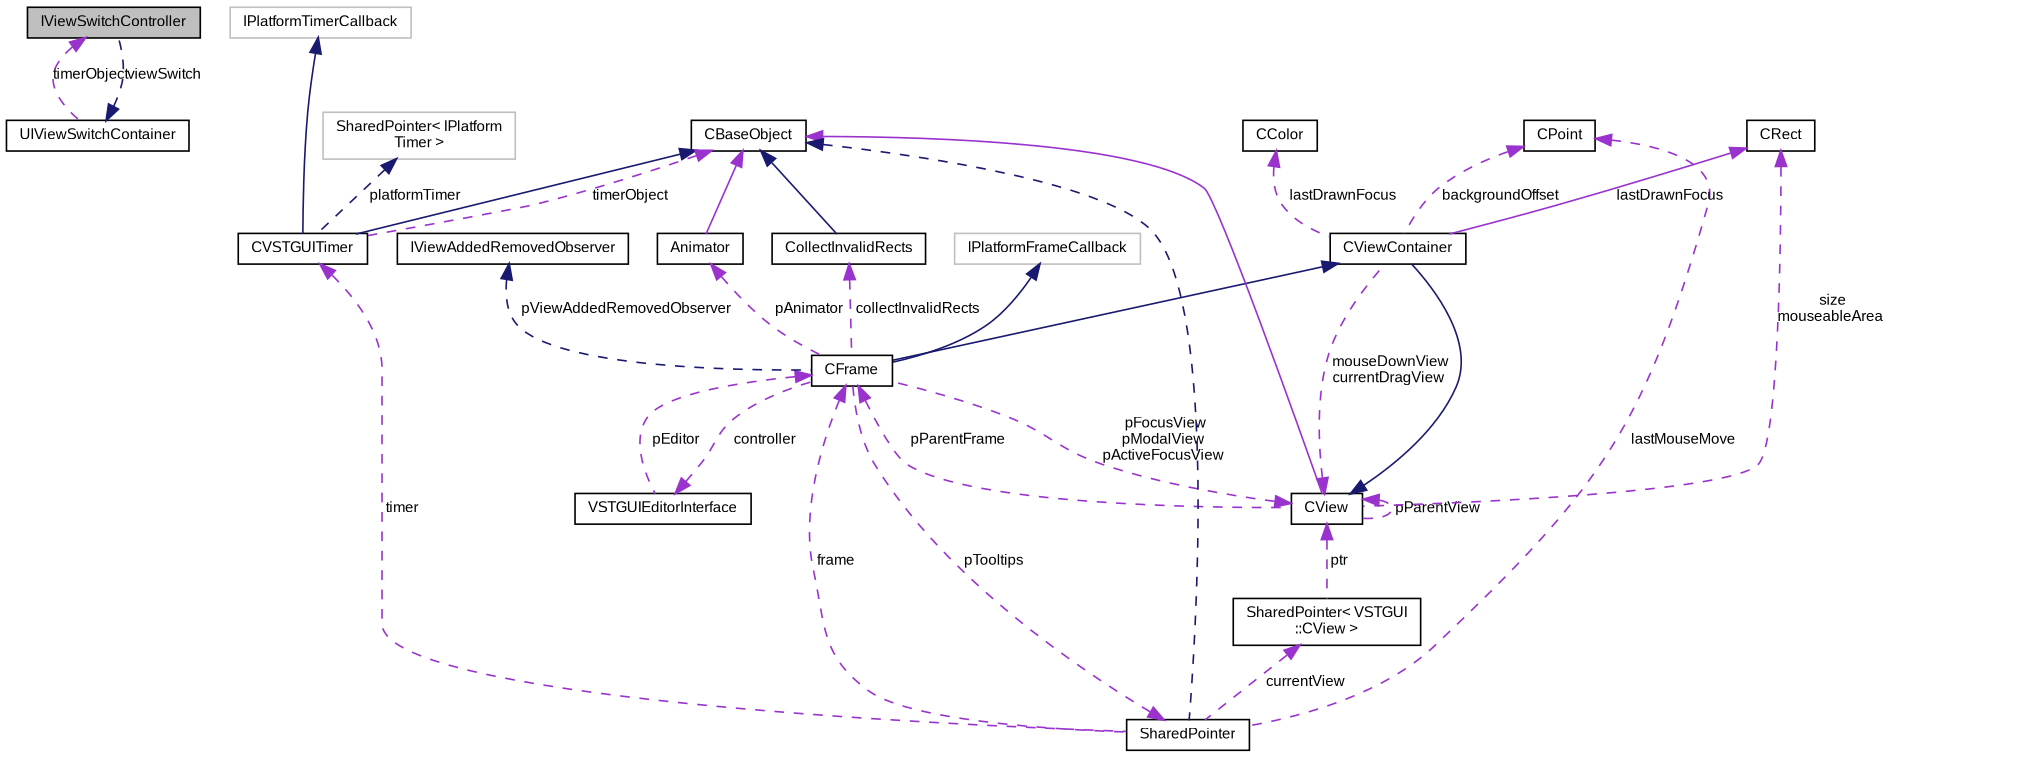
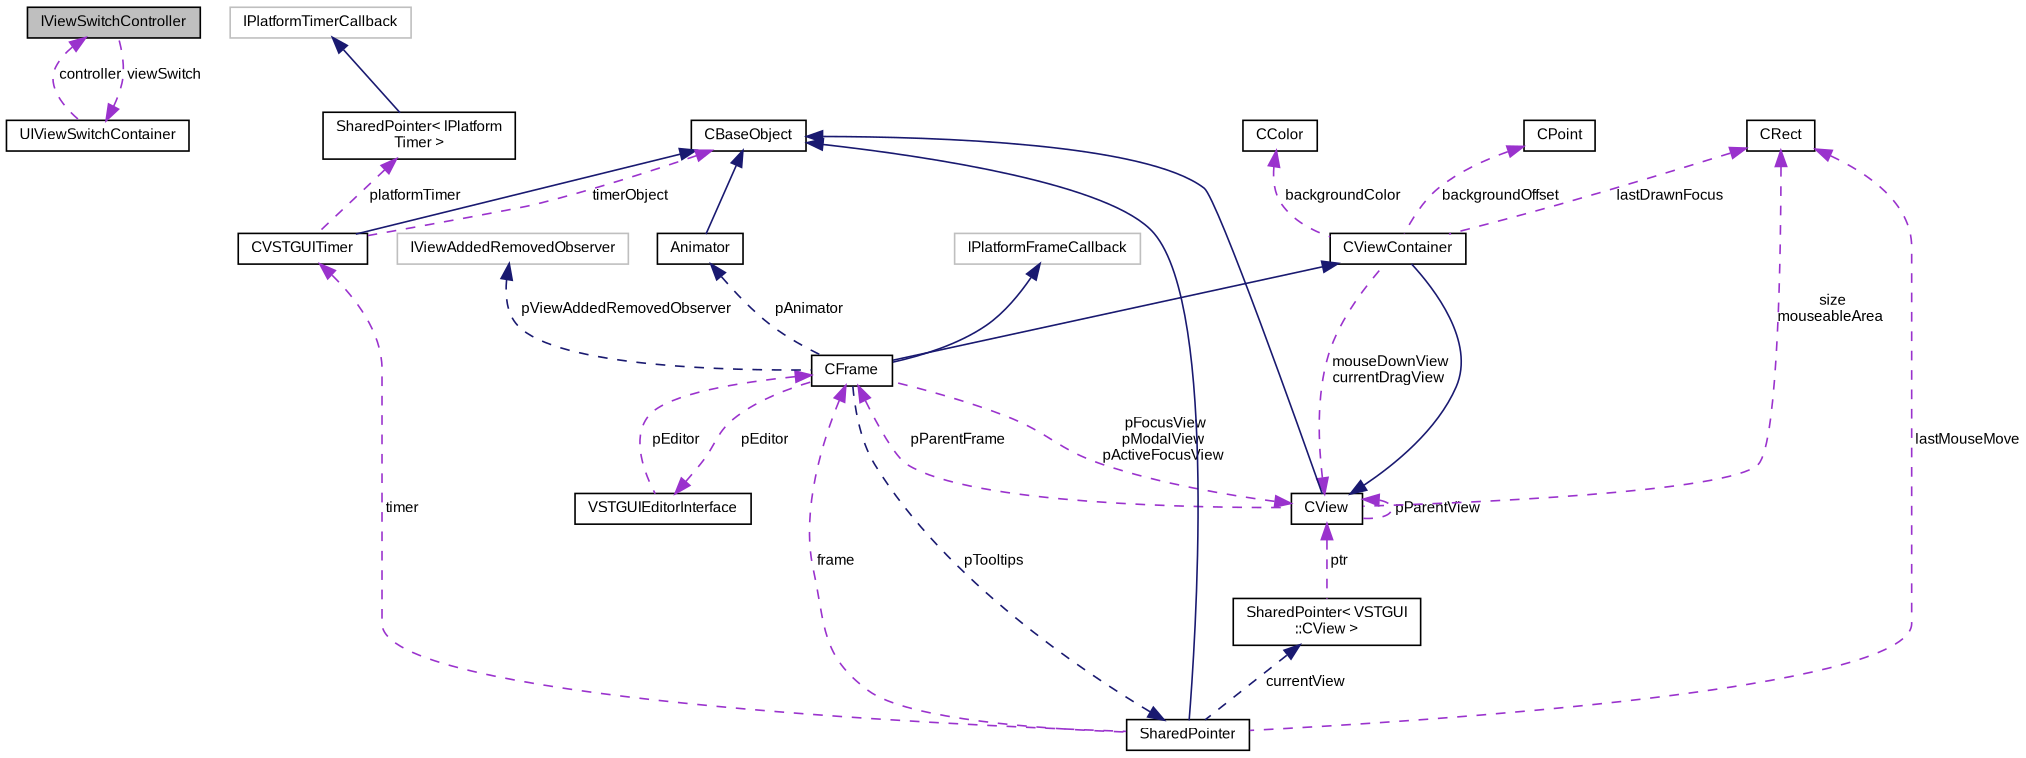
edge "IViewSwitchController" -> "UIViewSwitchContainer": color midnightblue -> darkorchid3
edge "UIViewSwitchContainer" -> "IViewSwitchController": label " timerObject" -> " controller"
node "SharedPointer< IPlatform Timer >": color grey75 -> black
edge "CVSTGUITimer" -> "IPlatformTimerCallback": now "SharedPointer< IPlatform Timer >" -> "IPlatformTimerCallback"
edge "CView" -> "CBaseObject": color darkorchid3 -> midnightblue
edge "CViewContainer" -> "CRect": style solid -> dashed
edge "CViewContainer" -> "CColor": label " lastDrawnFocus" -> " backgroundColor"
edge "Animator" -> "CBaseObject": color darkorchid3 -> midnightblue
edge "CVSTGUITimer" -> "SharedPointer< IPlatform Timer >": color midnightblue -> darkorchid3
node "IViewAddedRemovedObserver": color black -> grey75
node "CollectInvalidRects": removed
edge "SharedPointer" -> "CBaseObject": style dashed -> solid
edge "CFrame" -> "Animator": color darkorchid3 -> midnightblue
edge "CFrame" -> "VSTGUIEditorInterface": label " controller" -> " pEditor"
edge "SharedPointer" -> "CPoint": now "SharedPointer" -> "CRect"
edge "CFrame" -> "SharedPointer": color darkorchid3 -> midnightblue
edge "SharedPointer" -> "SharedPointer< VSTGUI ::CView >": color darkorchid3 -> midnightblue
